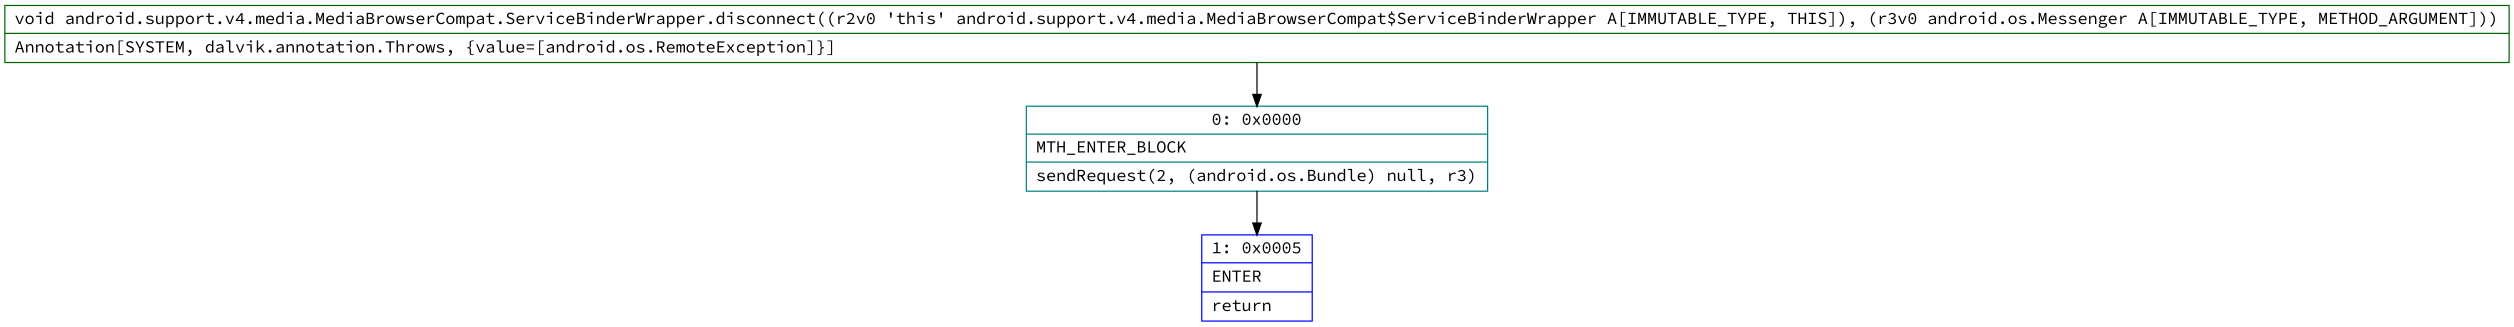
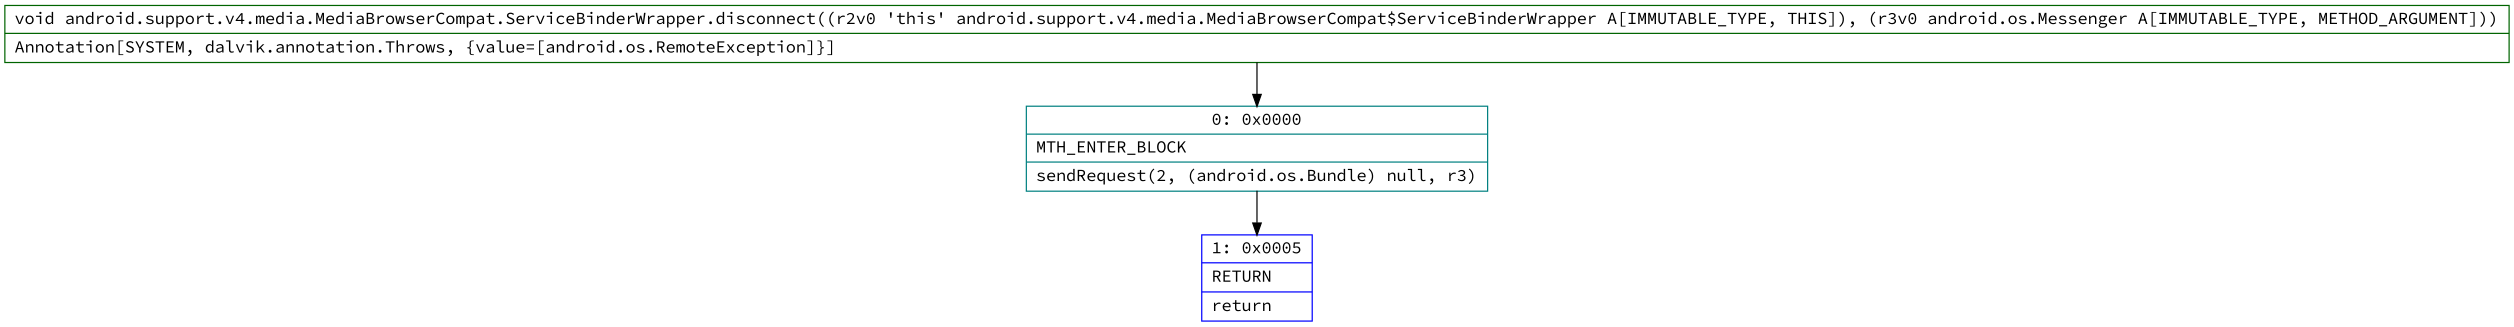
node "1: 0x0005": text "ENTER" -> "RETURN"
